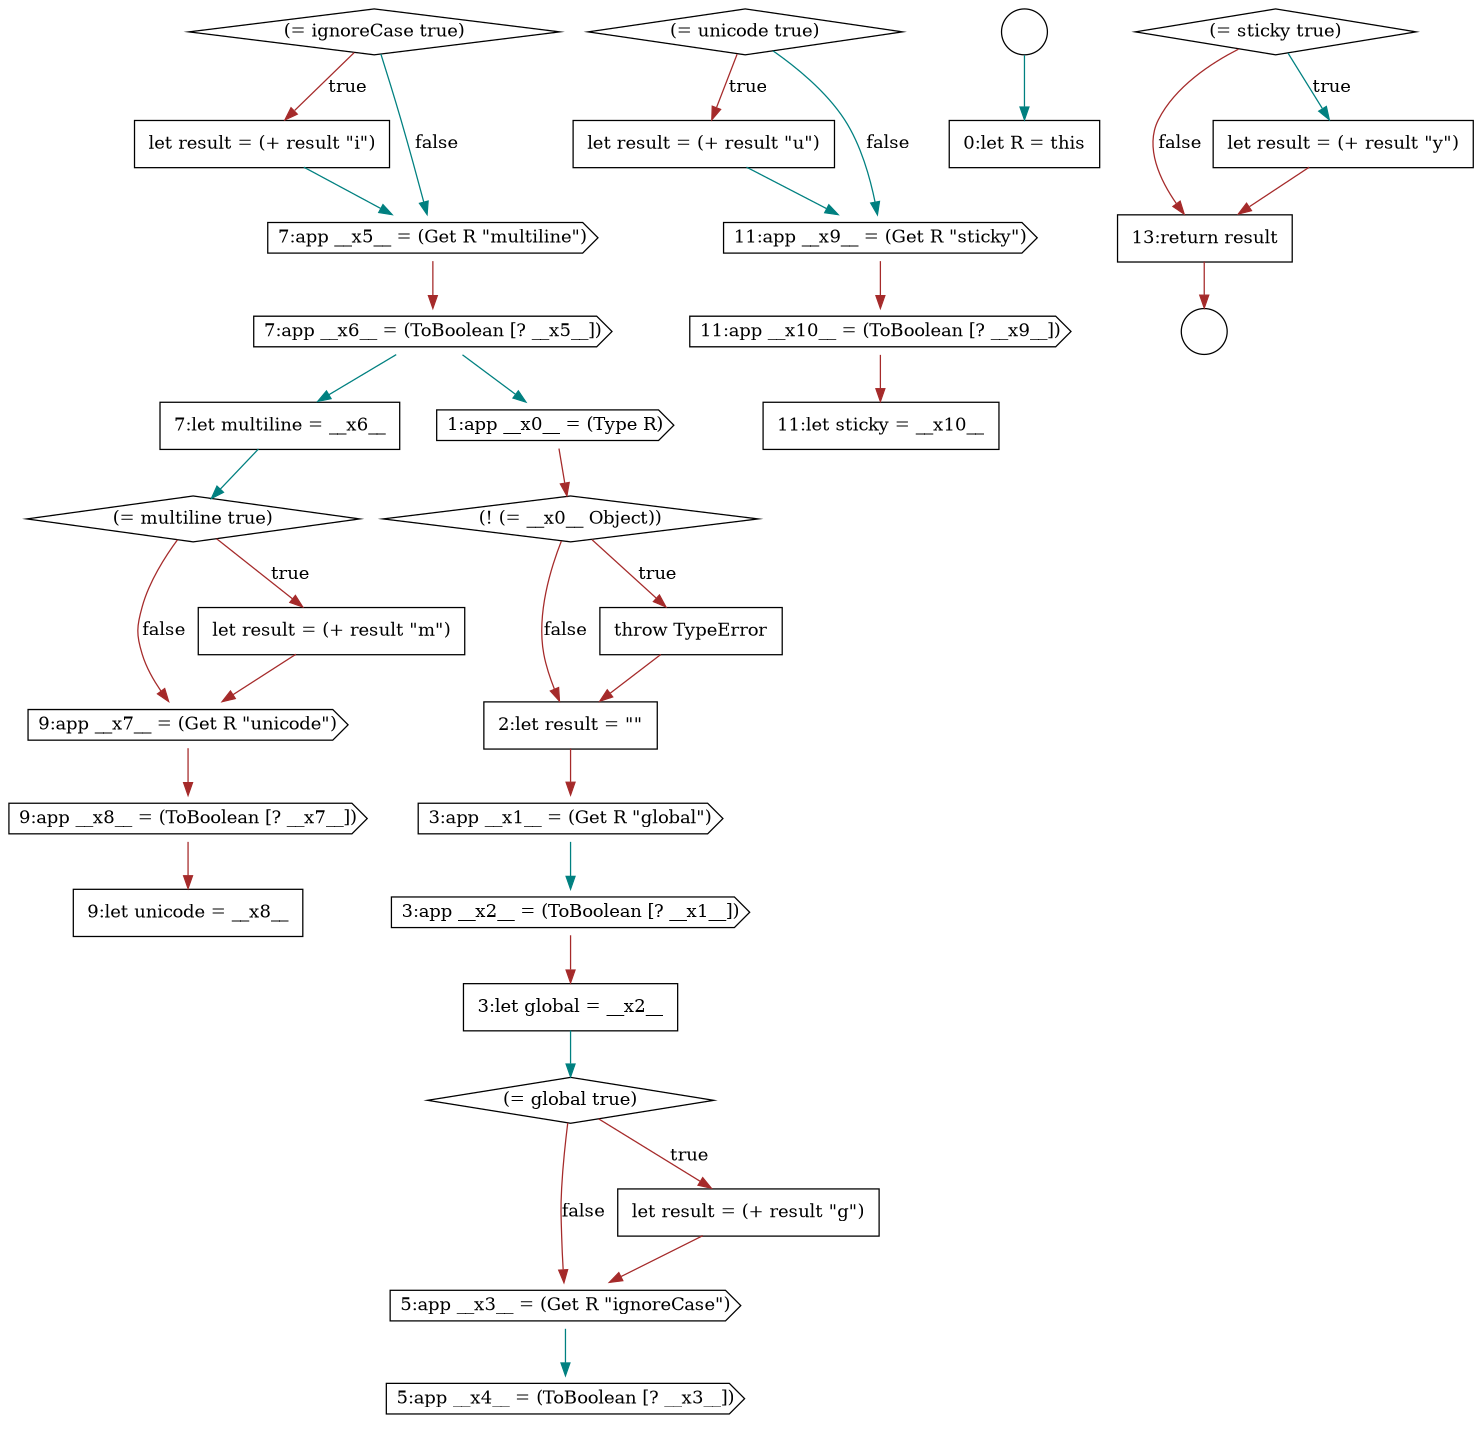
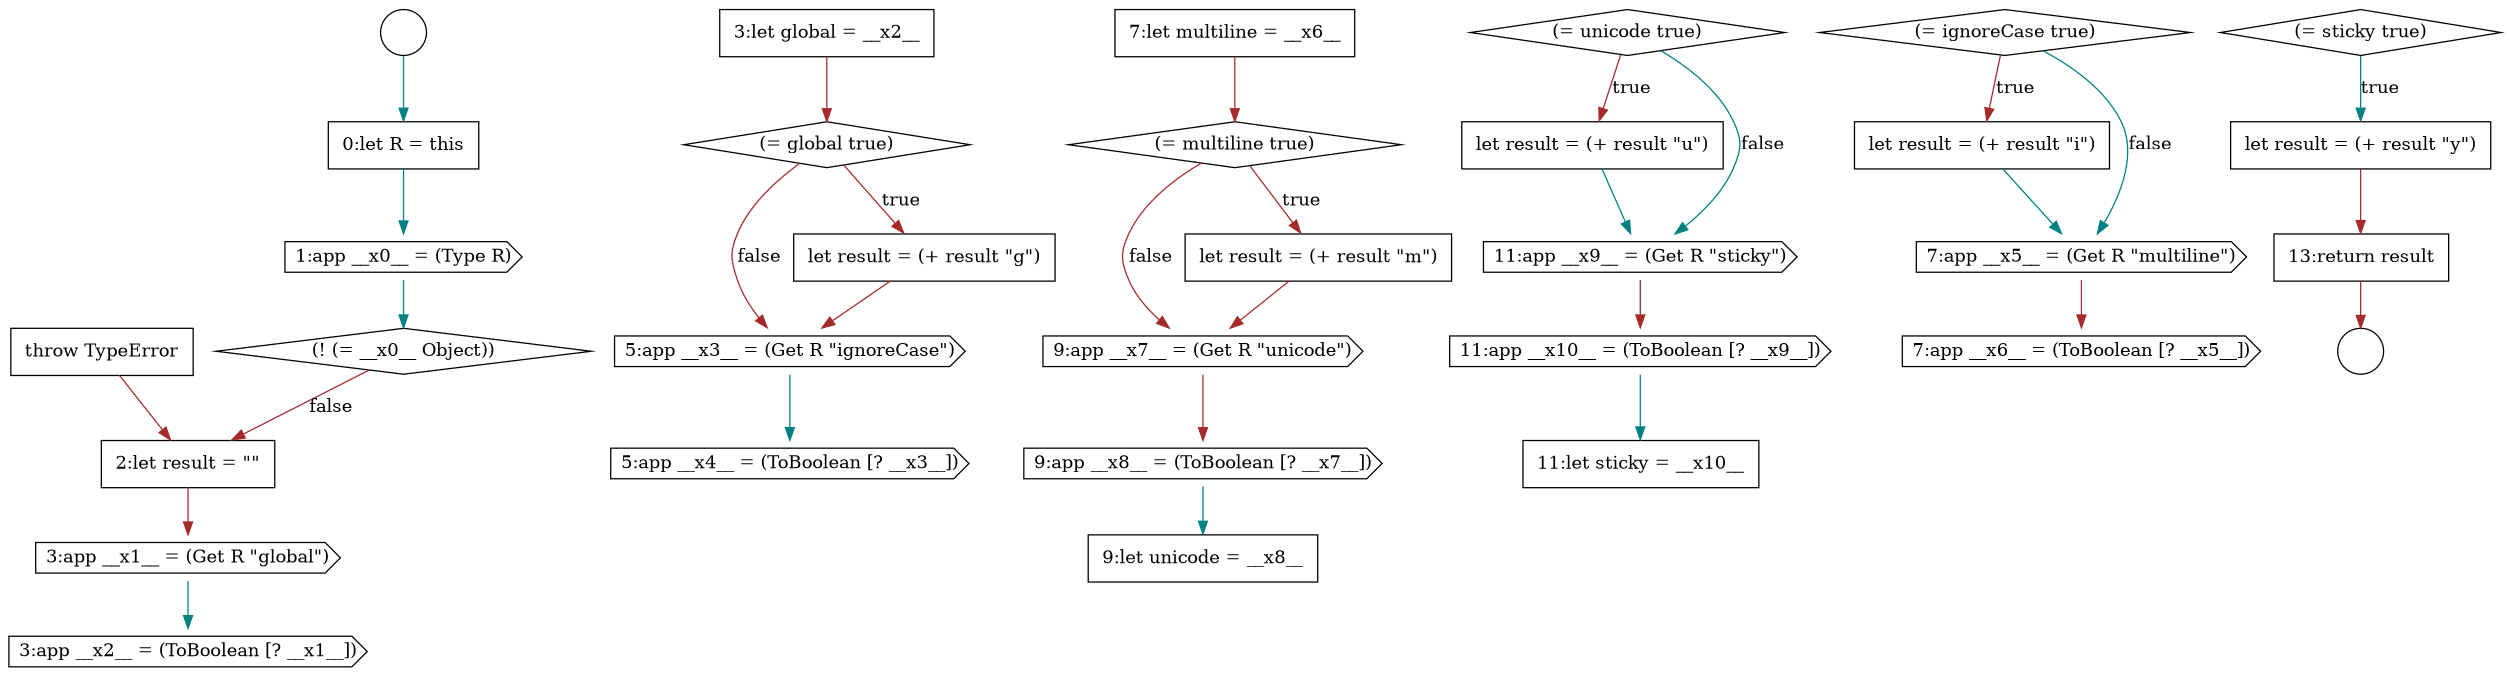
edge "(= sticky true)" -> "13:return result": removed, label "false"
edge "11:app __x10__ = (ToBoolean [? __x9__])" -> "11:let sticky = __x10__": color brown -> teal
edge "7:app __x6__ = (ToBoolean [? __x5__])" -> "7:let multiline = __x6__": removed
edge "7:app __x6__ = (ToBoolean [? __x5__])" -> "1:app __x0__ = (Type R)": now "0:let R = this" -> "1:app __x0__ = (Type R)"
edge "1:app __x0__ = (Type R)" -> "(! (= __x0__ Object))": color brown -> teal
edge "7:let multiline = __x6__" -> "(= multiline true)": color teal -> brown
edge "(! (= __x0__ Object))" -> "throw TypeError": removed, label "true"
edge "9:app __x8__ = (ToBoolean [? __x7__])" -> "9:let unicode = __x8__": color brown -> teal
edge "3:app __x2__ = (ToBoolean [? __x1__])" -> "3:let global = __x2__": removed
edge "3:let global = __x2__" -> "(= global true)": color teal -> brown
